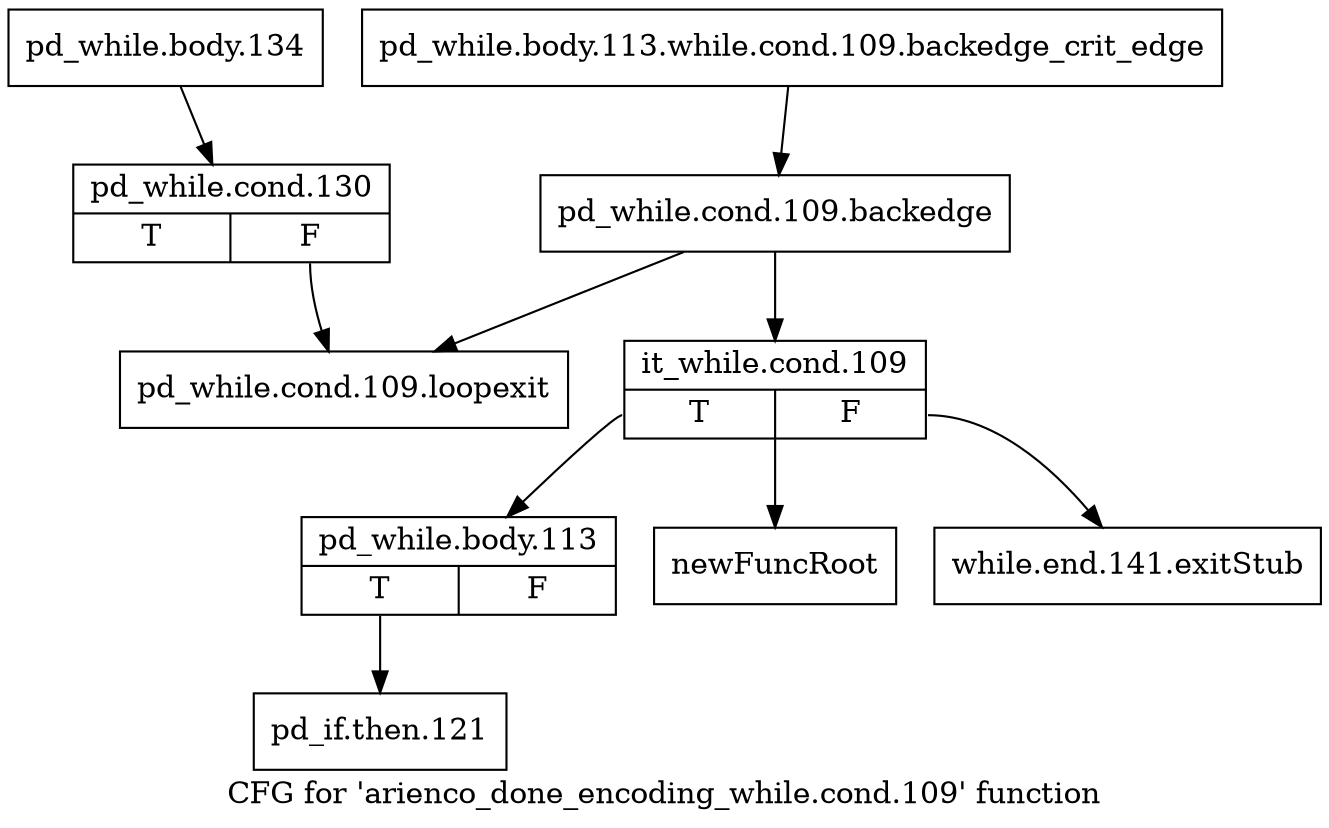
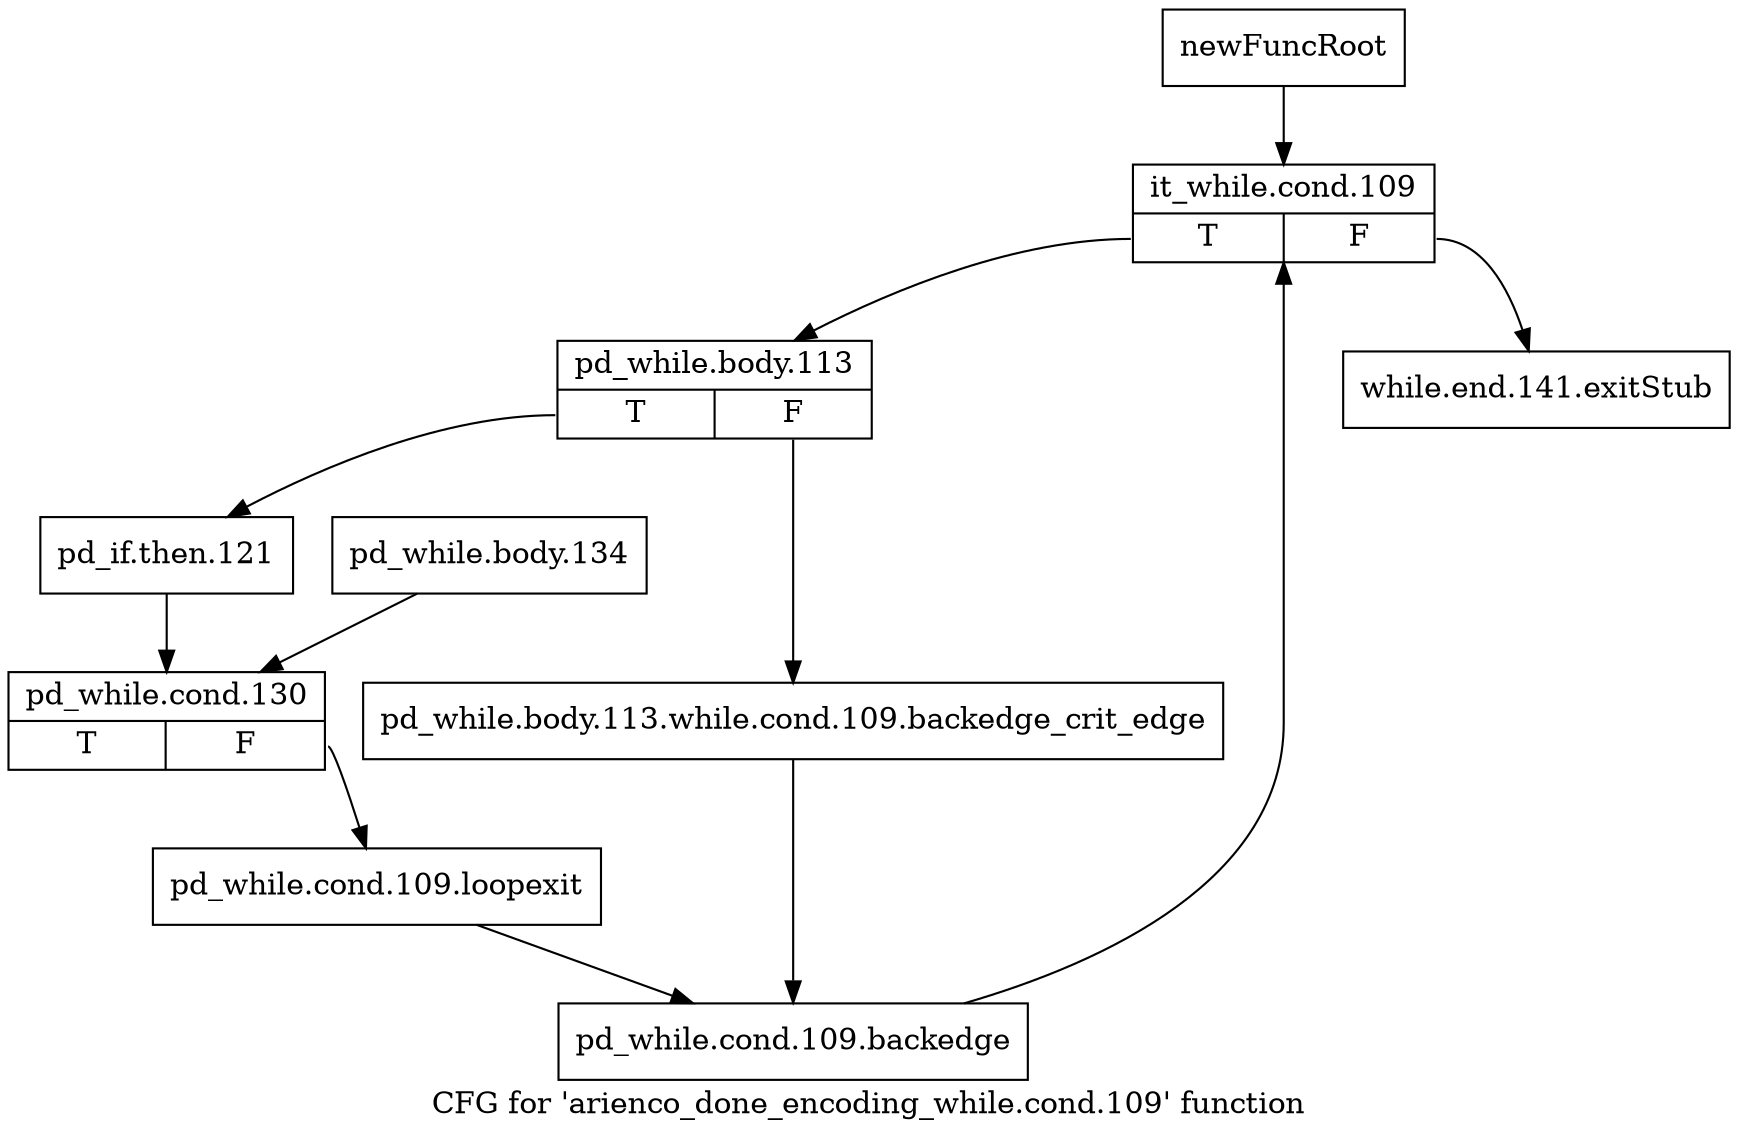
edge "pd_while.cond.109.backedge" -> "pd_while.cond.109.loopexit": reversed
edge "it_while.cond.109" -> "newFuncRoot": reversed
edge "pd_while.body.113" -> "pd_while.body.113.while.cond.109.backedge_crit_edge": added
edge "pd_if.then.121" -> "pd_while.cond.130": added
